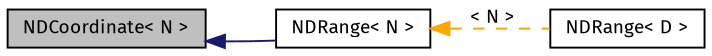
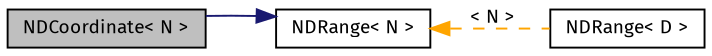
edge "NDRange< N >" -> "NDCoordinate< N >": reversed
